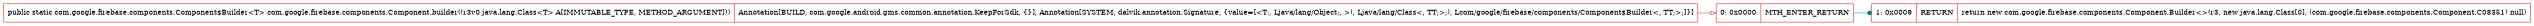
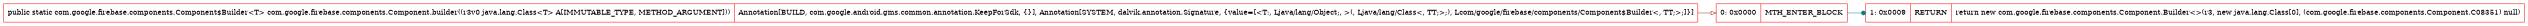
node "0: 0x0000": text "MTH_ENTER_RETURN" -> "MTH_ENTER_BLOCK"
